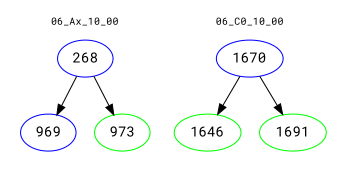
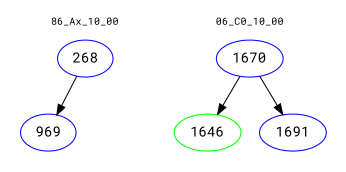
cluster "06_Ax_10_00": label "06_Ax_10_00" -> "86_Ax_10_00"
node "973": removed
node "1691": color green -> blue
